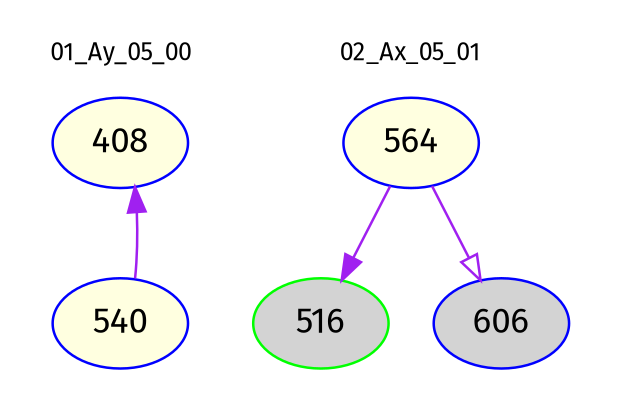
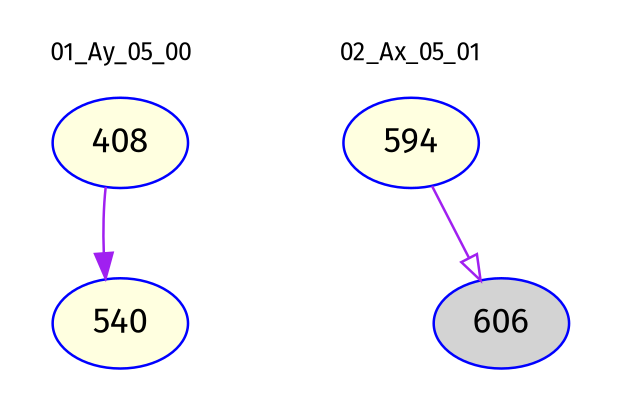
node "564": label "564" -> "594"
edge "540" -> "408": reversed
node "516": removed
